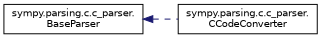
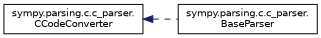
edge "sympy.parsing.c.c_parser. CCodeConverter" -> "sympy.parsing.c.c_parser. BaseParser": reversed
